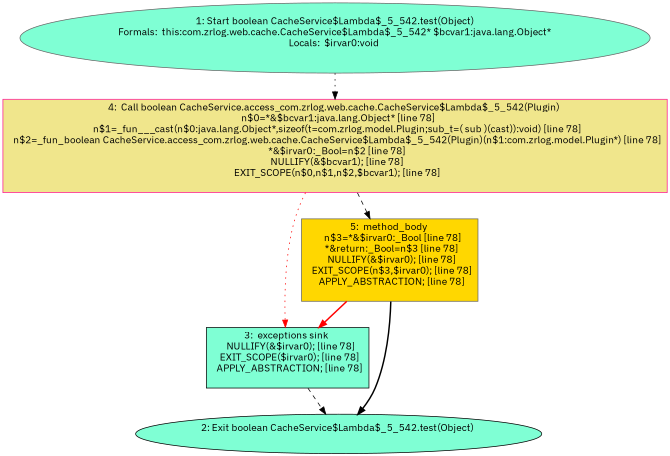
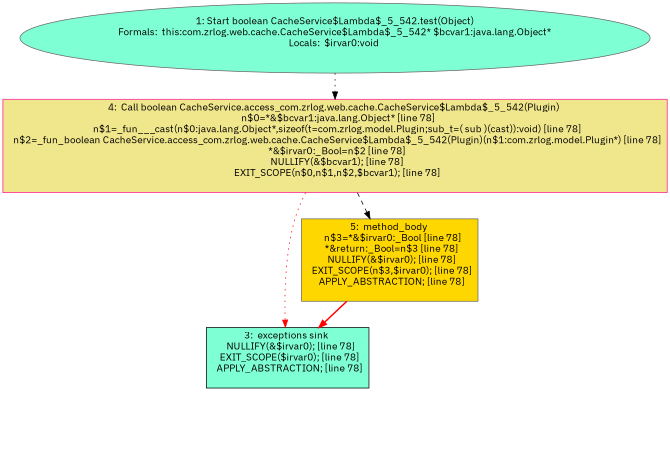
node "2: Exit boolean CacheService$Lambda$_5_542.test(Object)": removed
